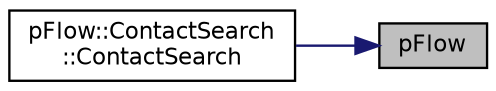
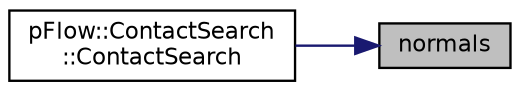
node "pFlow": label "pFlow" -> "normals"
